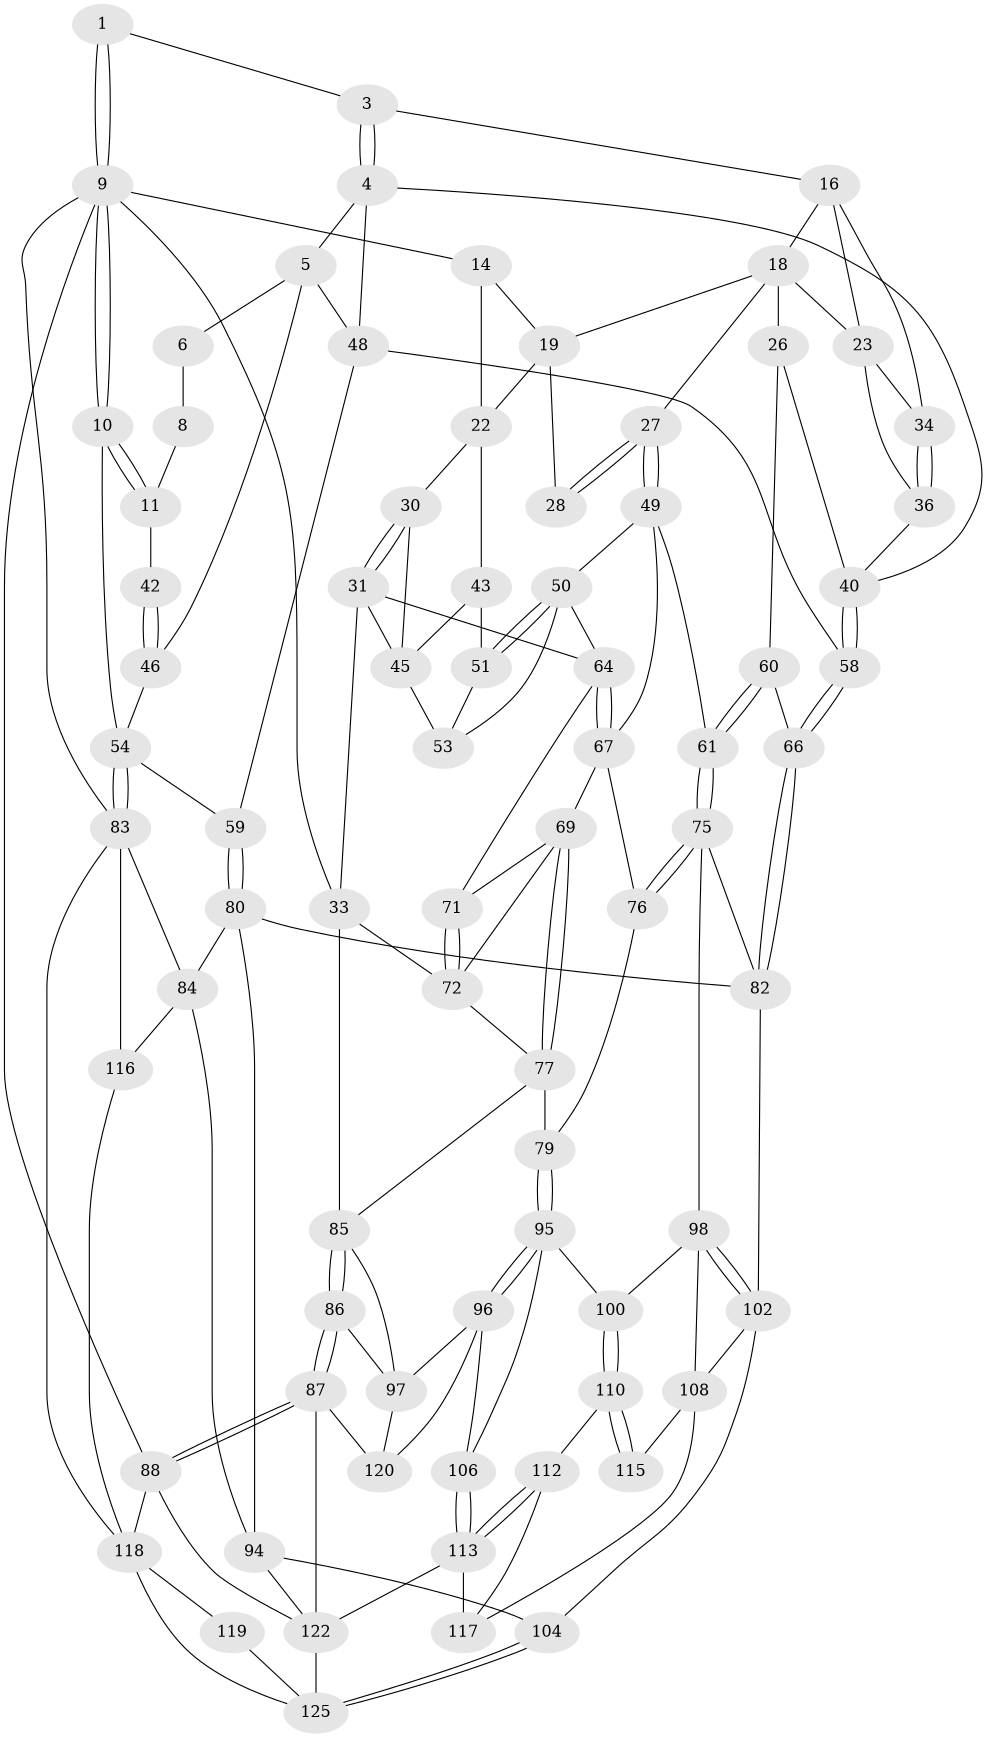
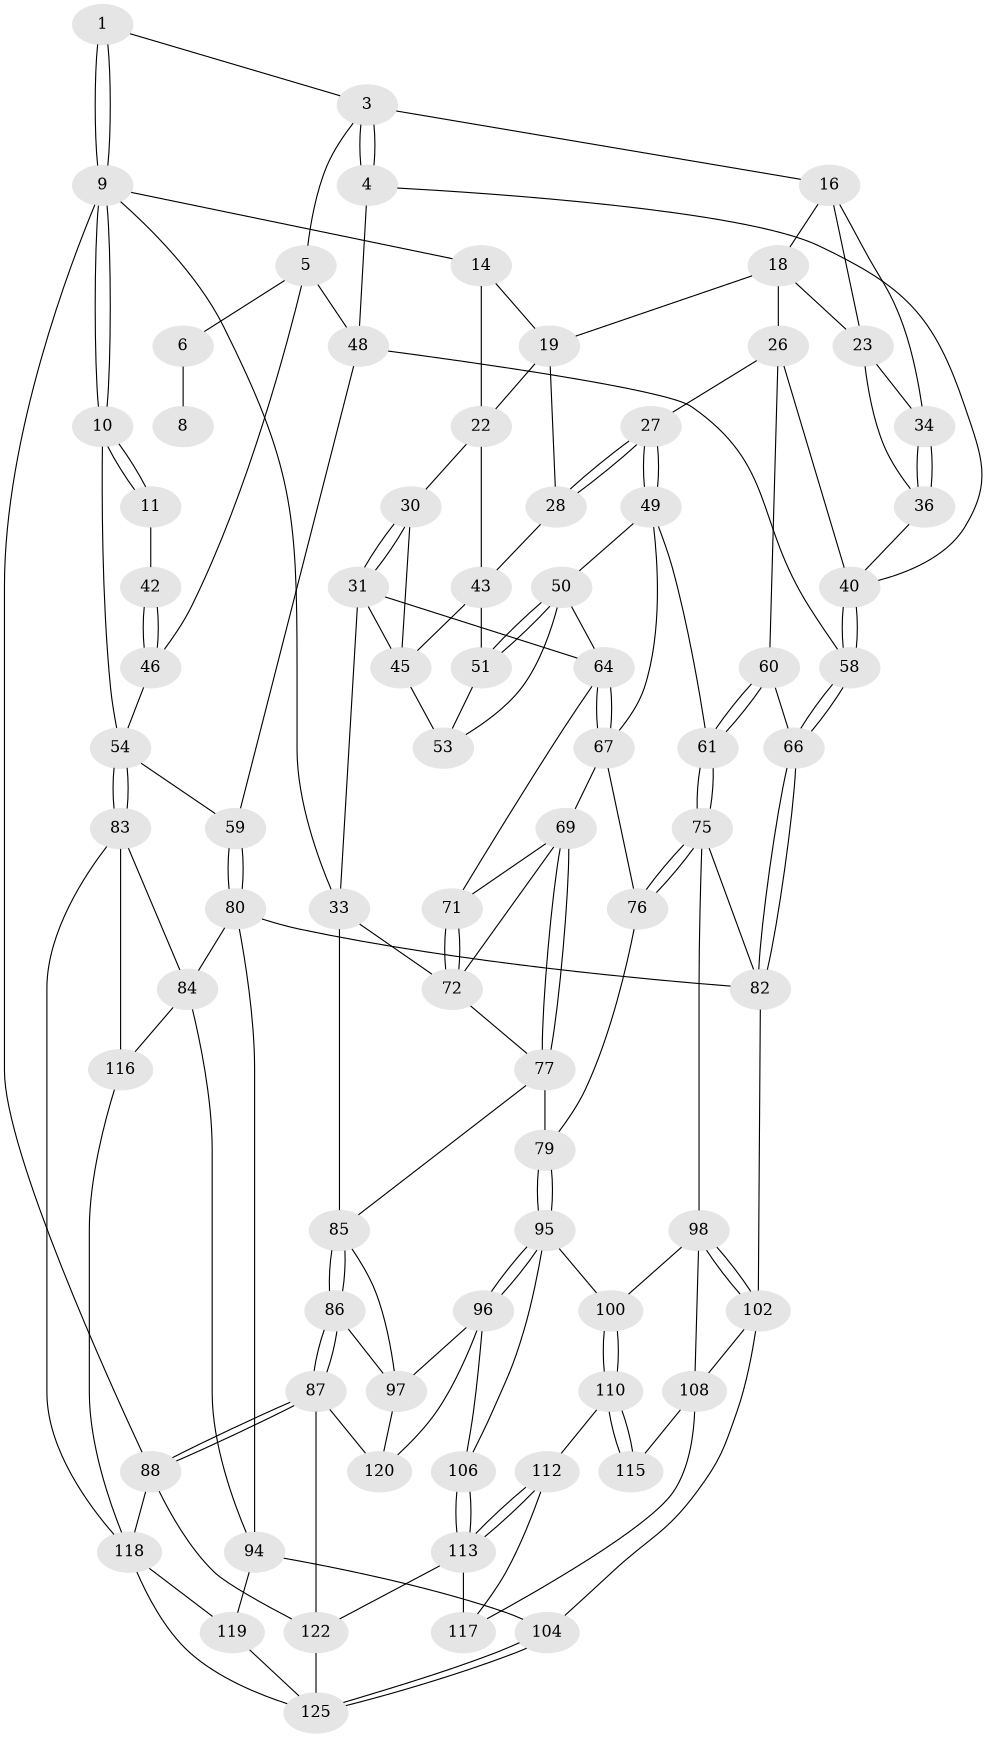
edge "4" -- "5": now "3" -- "5"
edge "18" -- "27": now "26" -- "27"
edge "8" -- "11": removed
edge "9" -- "83": removed
edge "28" -- "43": added
edge "94" -- "122": now "94" -- "119"
